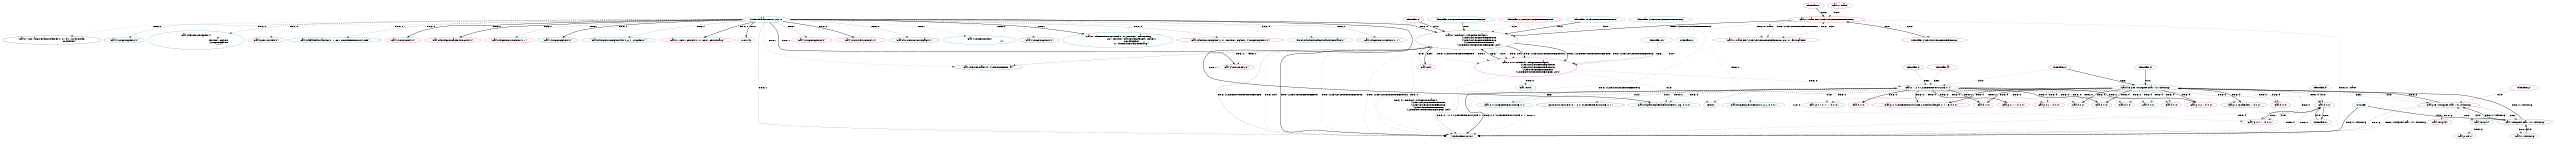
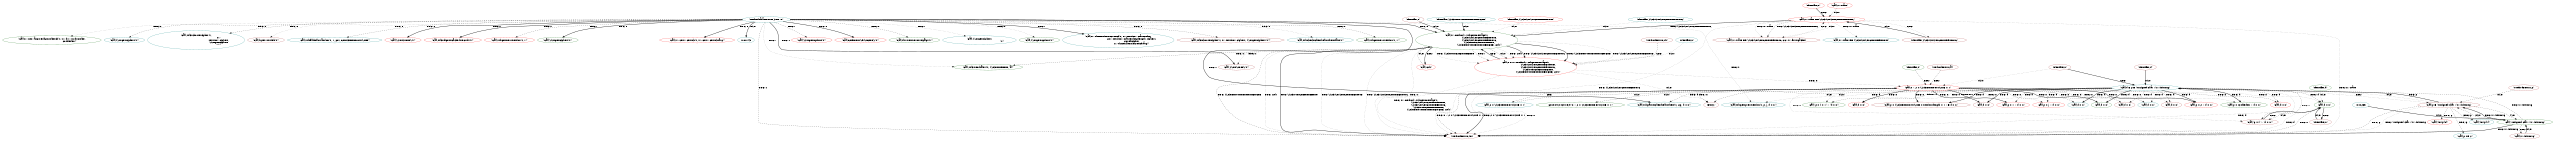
node "(MethodParameterIn,SSL *s)": label "(MethodParameterIn,SSL *s)" -> "(MethodParameterIn,SIZE *s)"
node "(Identifier,USE3_RT_MAX_PLAIN_LENGTH)": label "(Identifier,USE3_RT_MAX_PLAIN_LENGTH)" -> "(Identifier,SSL3_RT_MAX_PLAIN_LENGTH)"
node "(Identifier,SSL3_MT_CLIENT_HELLO)": removed
node "(Call,ssl_bytes_to_cipher_list(s, p, i, &(ciphers)))": removed
node "(Call,SSL_USE_SIGALGS(s))": label "(Call,SSL_USE_SIGALGS(s))" -> "(Call,CLIENT_USE_SIGALGS(s))"
node "(Block,ssl_check_clienthello_tlsext_late(s))": label "(Block,ssl_check_clienthello_tlsext_late(s))" -> "(Call,ssl_check_clienthello_tlsext_late(s))"
node "(Identifier,ok)": label "(Identifier,ok)" -> "(MethodReturn,ok)"
node "(Call,s->state == SSL3_ST_SR_CLNT_HELLO_A)": added
node "(Identifier,al)": label "(Identifier,al)" -> "(MethodReturn,al)"
node "(Call,(int)n)": removed
node "(Call,n < 2 + SSL3_RANDOM_SIZE + 1)": color teal -> red
node "(Identifier,p)": label "(Identifier,p)" -> "(MethodReturn,p)"
edge "(Call,n < 2 + SSL3_RANDOM_SIZE + 1)" -> "(Call,ssl_parse_clienthello_tlsext(s, &p, d + n))": now "(Call,n < 2 + SSL3_RANDOM_SIZE + 1)" -> "(Block,)"
edge "(Call,d = p = (unsigned char *)s->init_msg)" -> "(Call,p + 1 > d + n)": added, label "DDG: d"
edge "(Call,d = p = (unsigned char *)s->init_msg)" -> "(Call,ssl_get_prev_session(s, p, j, d + n))": added, label "DDG: d"
edge "(Call,(unsigned char *)s->init_msg)" -> "(Call,d = p = (unsigned char *)s->init_msg)": style bold -> dashed
edge "(Call,n < 2 + SSL3_RANDOM_SIZE + 1)" -> "(Call,(p + i + 1) > (d + n))": label "DDG: n" -> "AST: "
edge "(Call,d = p = (unsigned char *)s->init_msg)" -> "(Call,(p + i + 1) > (d + n))": label "DDG: d" -> "PLAIN: d"
edge "(Call,n < 2 + SSL3_RANDOM_SIZE + 1)" -> "(Call,p + 1 > d + n)": label "DDG: n" -> "RANDOM: n"
edge "(Call,n < 2 + SSL3_RANDOM_SIZE + 1)" -> "(Call,(p + i) > (d + n))": label "SSL: n" -> "DDG: n"
edge "(Call,d = p = (unsigned char *)s->init_msg)" -> "(Call,(p + i) > (d + n))": label "DDG: d" -> "DDG: s"
edge "(Call,p = (unsigned char *)s->init_msg)" -> "(Call,(int)p[1])": label "CFG: " -> "DDG: p"
edge "(Call,p = (unsigned char *)s->init_msg)" -> "(Call,(unsigned char *)s->init_msg)": label "CFG: " -> "SSL: "
edge "(Call,(int)p[1])" -> "(Call,p += 2)": now "(Call,p = (unsigned char *)s->init_msg)" -> "(Call,p += 2)"
edge "(Call,(unsigned char *)s->init_msg)" -> "(Call,s->init_msg)": label "DDG: p" -> "CFG: "
edge "1000235" -> "(MethodReturn,int)": now "(Call,(unsigned char *)s->init_msg)" -> "(MethodReturn,int)"
